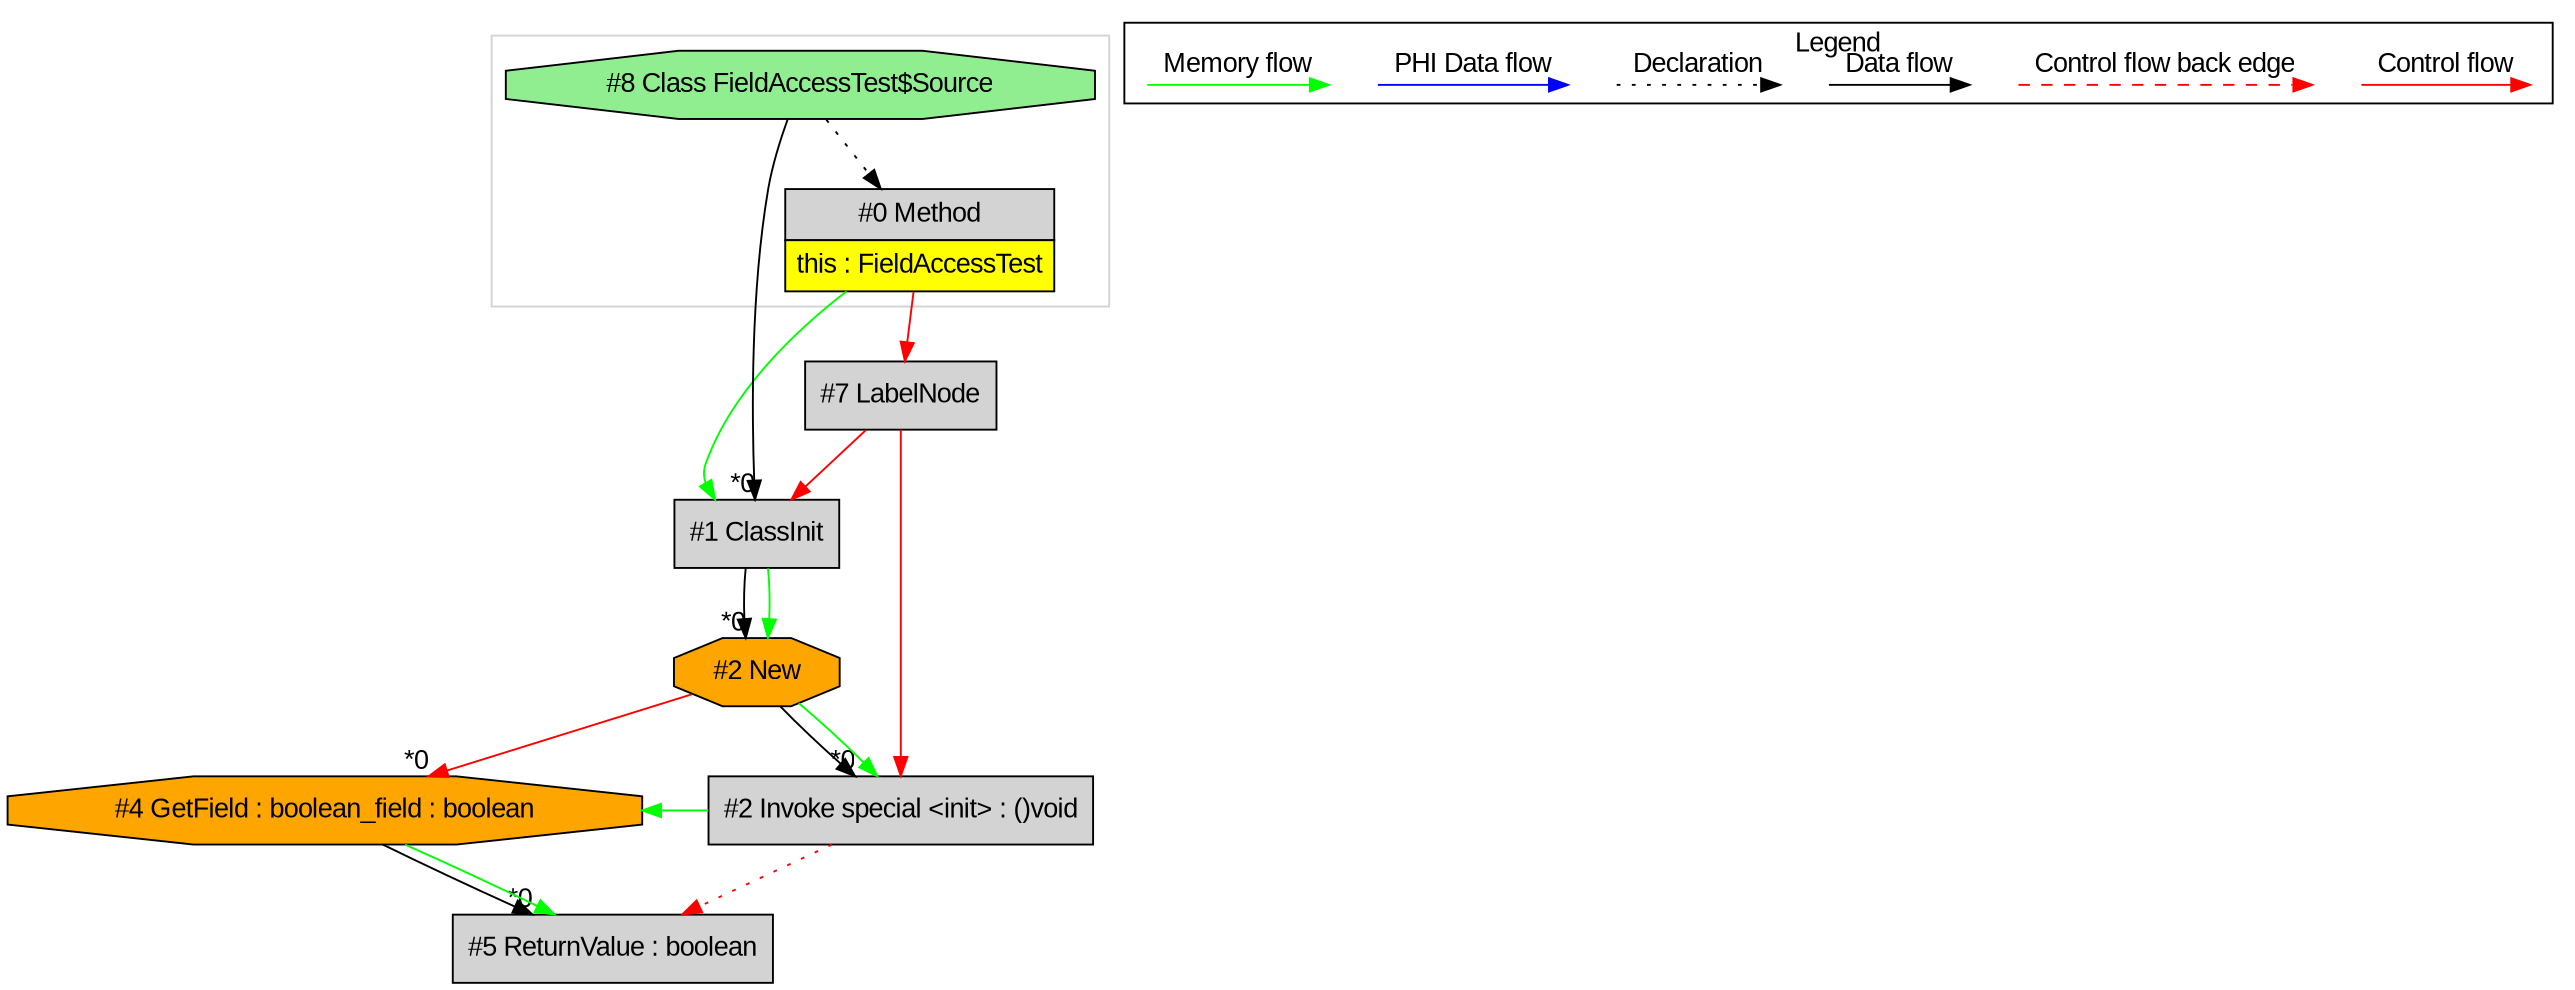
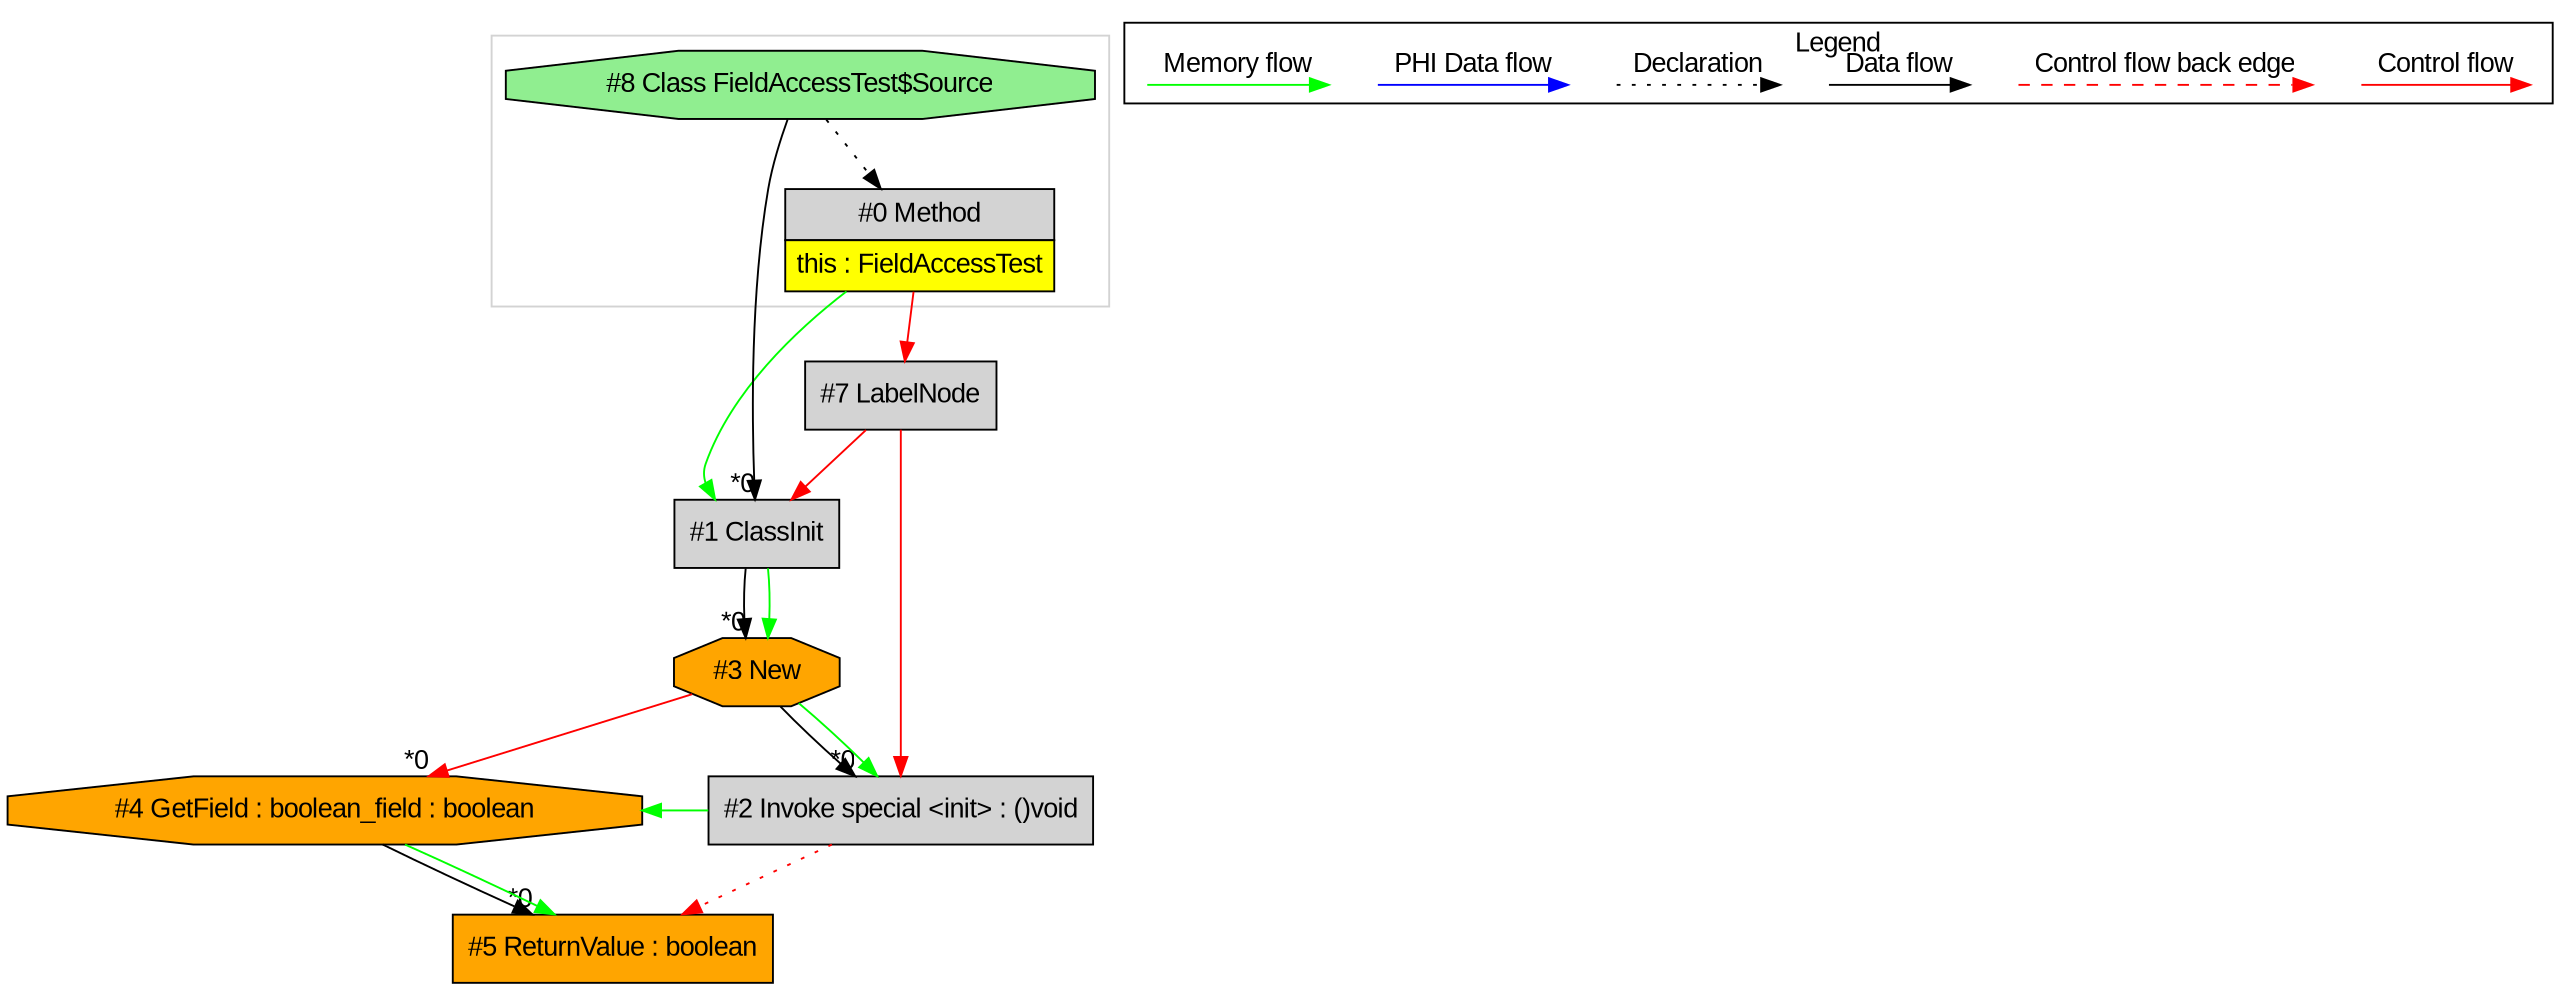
node "#2 New": label "#2 New" -> "#3 New"
node "#5 ReturnValue : boolean": fillcolor lightgrey -> orange
